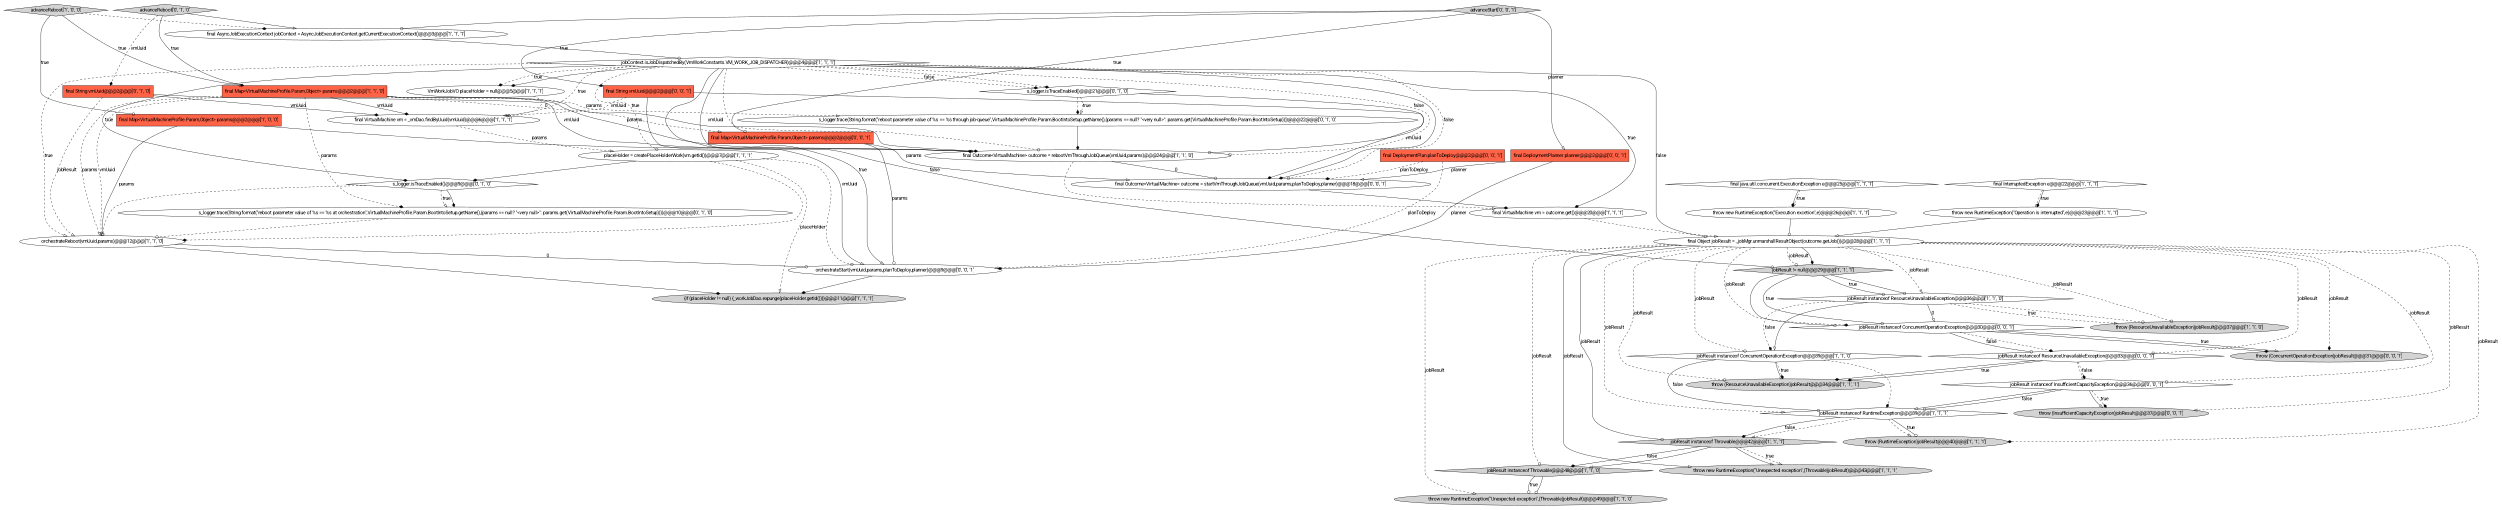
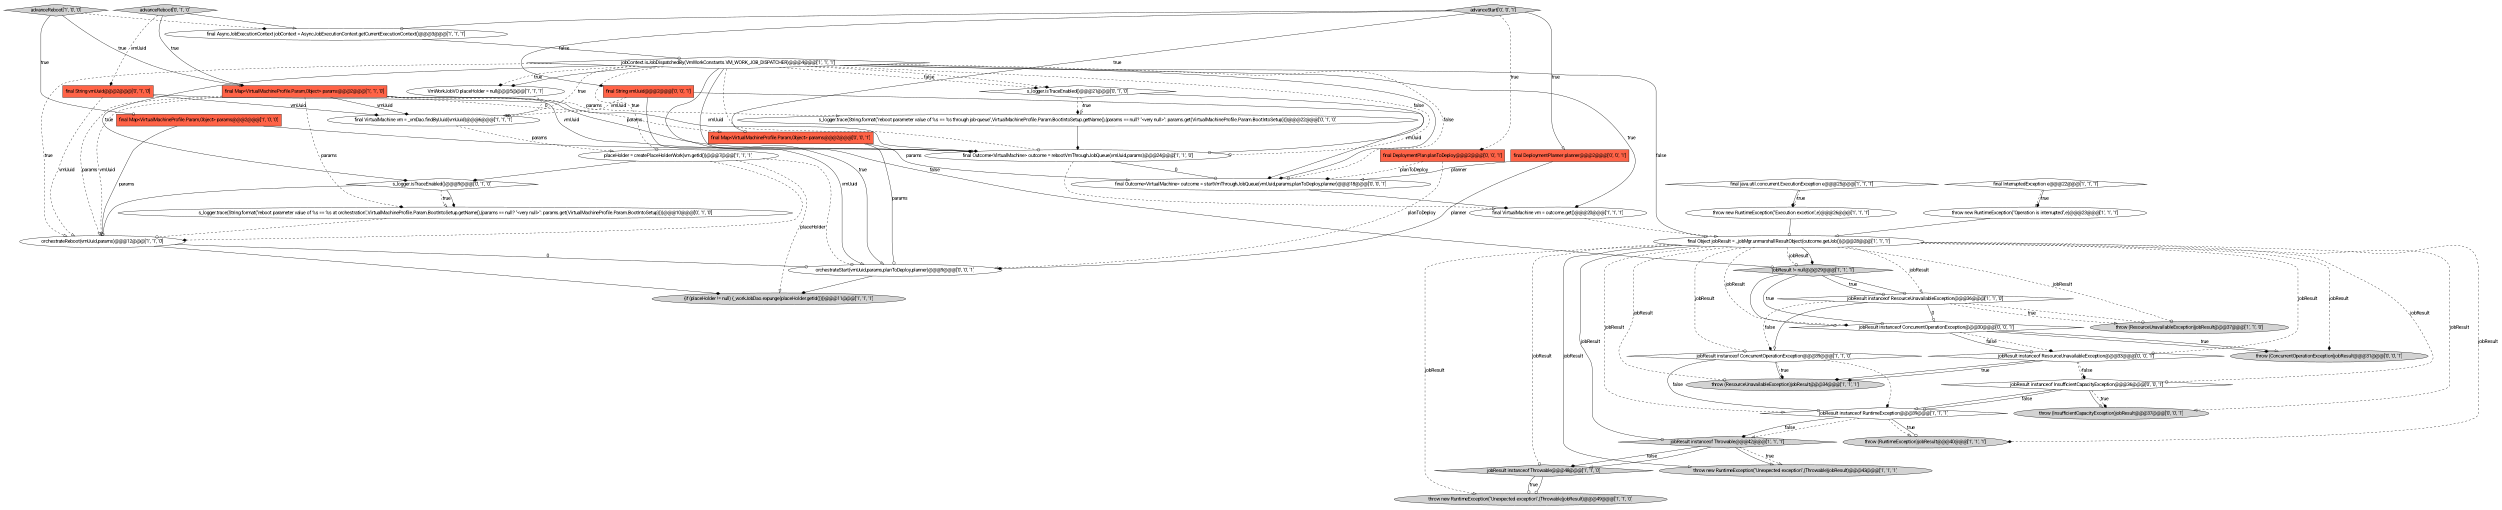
edge "advanceStart['0', '0', '1']" -> "final String vmUuid@@@2@@@['0', '0', '1']": label "true" -> "false"
edge "advanceStart['0', '0', '1']" -> "final DeploymentPlanner planner@@@2@@@['0', '0', '1']": label "planner" -> "true"
edge "advanceStart['0', '0', '1']" -> "final DeploymentPlan planToDeploy@@@2@@@['0', '0', '1']": added, label "true"
edge "final String vmUuid@@@2@@@['0', '1', '0']" -> "orchestrateReboot(vmUuid,params)@@@12@@@['1', '1', '0']": label "jobResult" -> "vmUuid"
edge "s_logger.isTraceEnabled()@@@9@@@['0', '1', '0']" -> "orchestrateReboot(vmUuid,params)@@@12@@@['1', '1', '0']": style dashed -> solid
